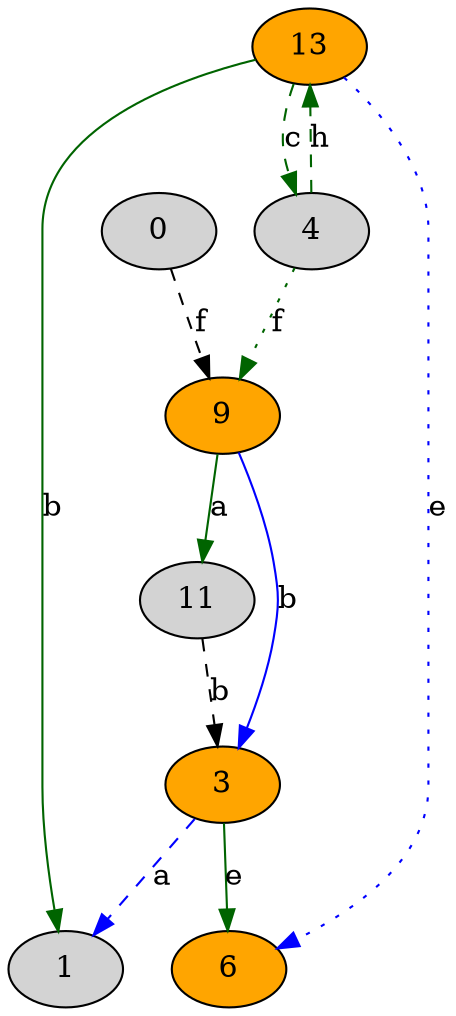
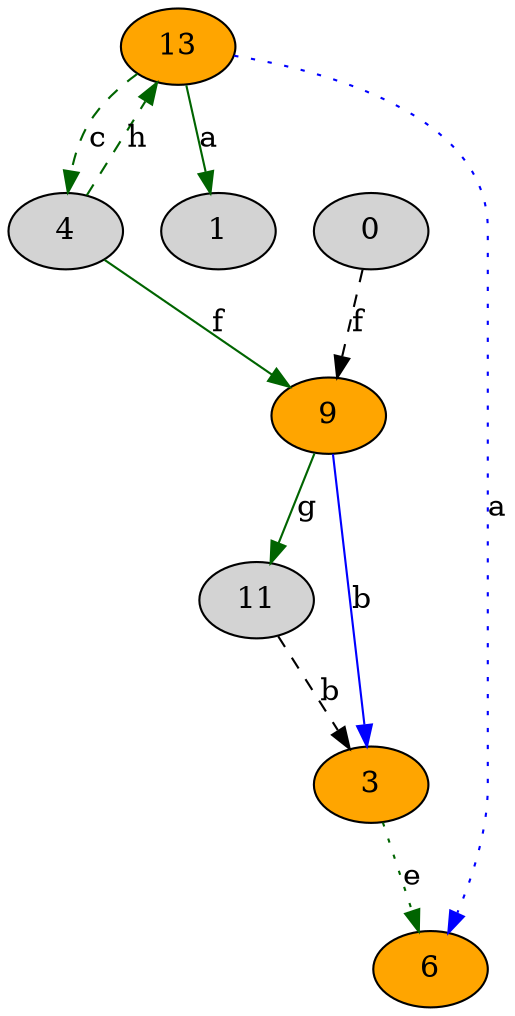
edge "4" -> "9": style dotted -> solid
edge "13" -> "1": label "b" -> "a"
edge "9" -> "11": label "a" -> "g"
edge "13" -> "6": label "e" -> "a"
edge "3" -> "6": style solid -> dotted
edge "3" -> "1": removed, label "a"
